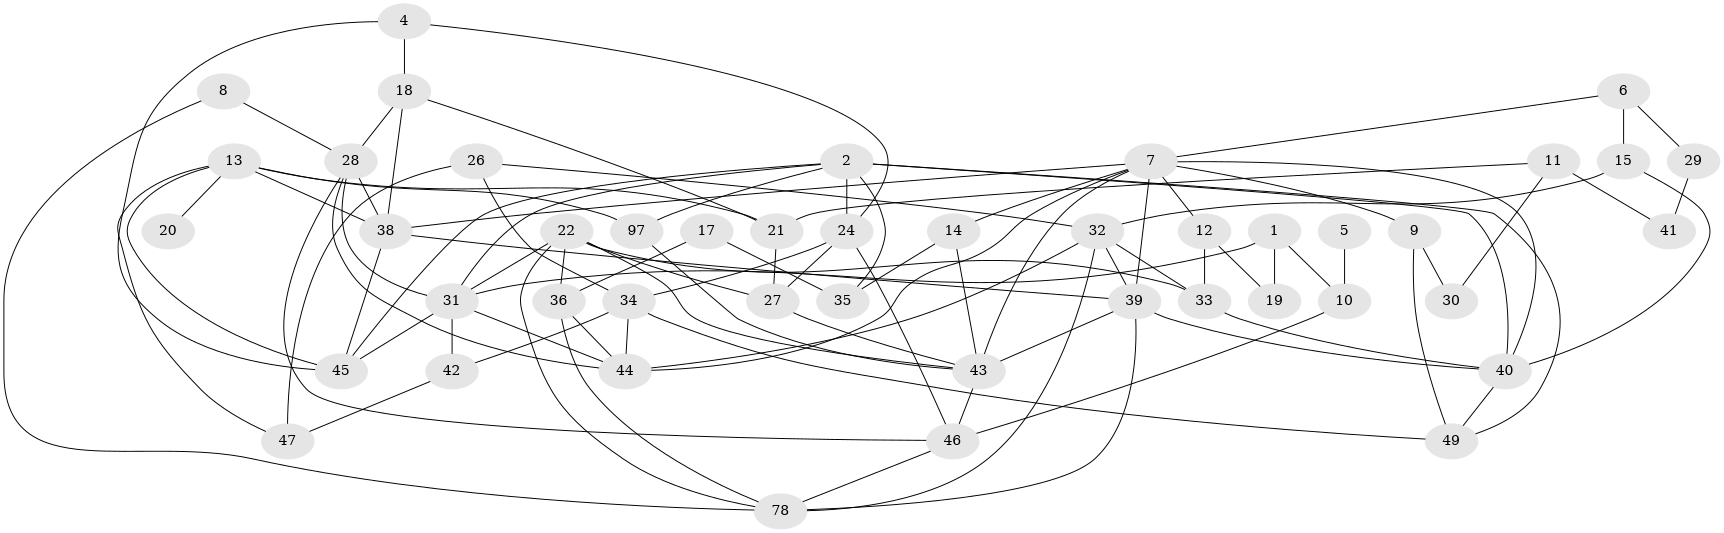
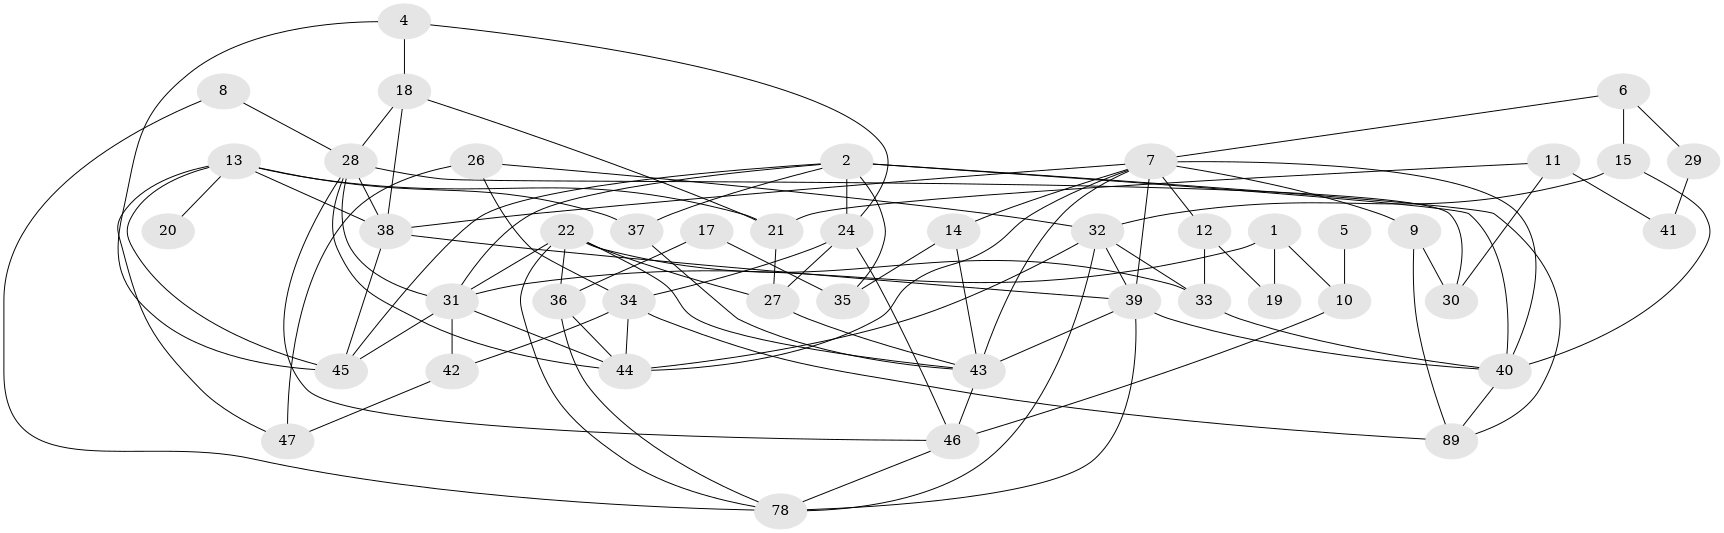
edge "28" -- "30": added
node "97": label "97" -> "37"
node "49": label "49" -> "89"
